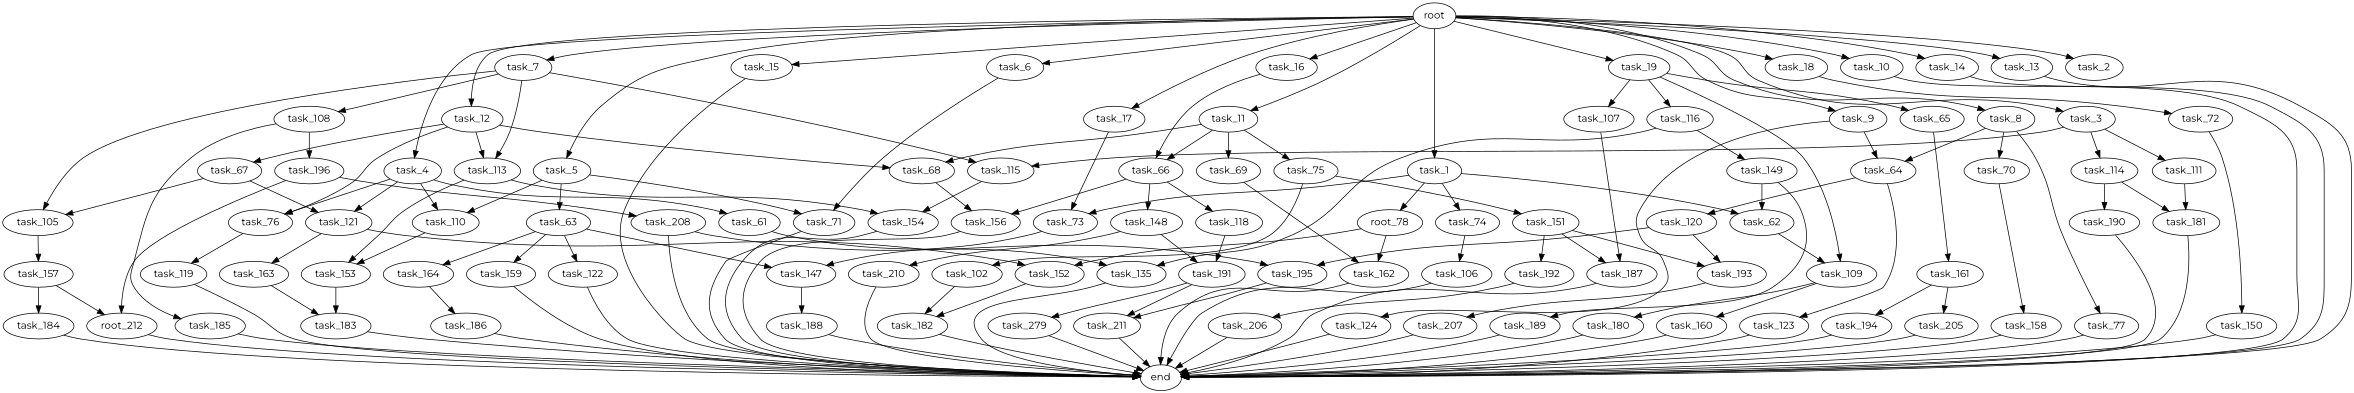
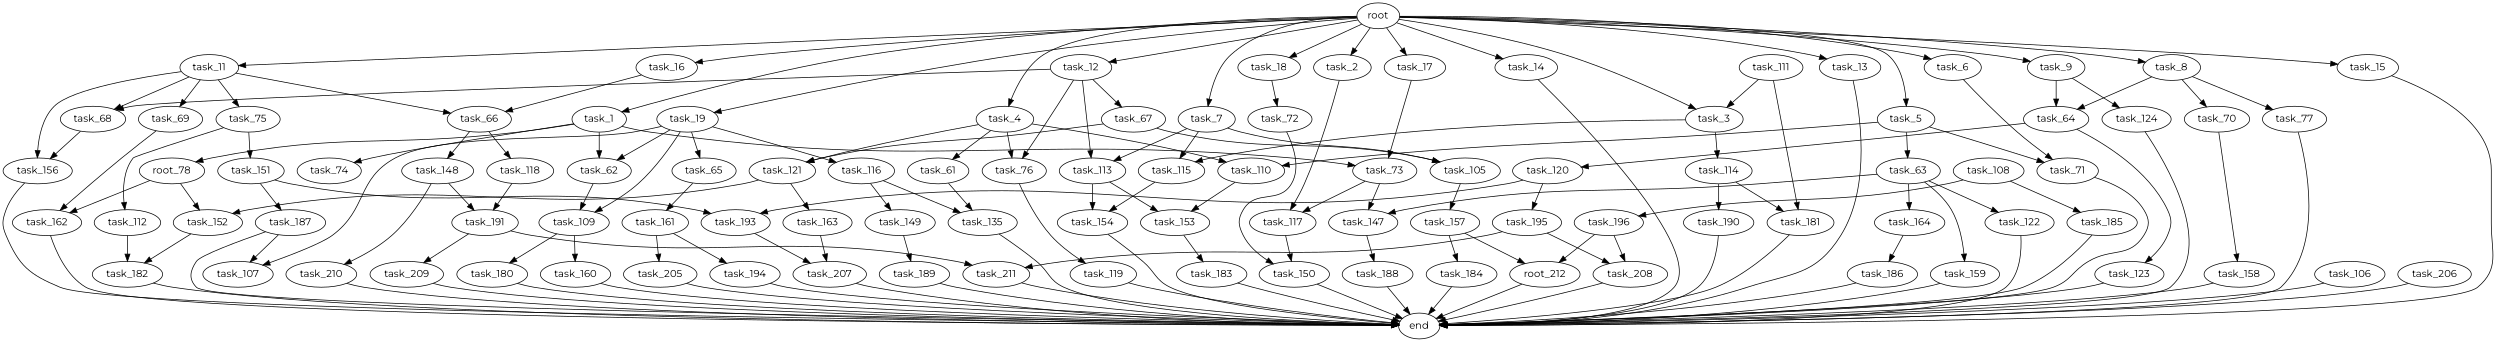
node "task_10": removed
edge "task_7" -> "task_108": removed
edge "task_3" -> "task_111": reversed
edge "task_149" -> "task_62": now "task_19" -> "task_62"
edge "task_66" -> "task_156": now "task_11" -> "task_156"
edge "task_107" -> "task_187": reversed
node "task_117": added
edge "task_74" -> "task_106": removed
edge "task_208" -> "task_195": reversed
node "task_102": label "task_102" -> "task_112"
node "task_192": removed
edge "task_163" -> "task_183": now "task_163" -> "task_207"
node "task_279": label "task_279" -> "task_209"
